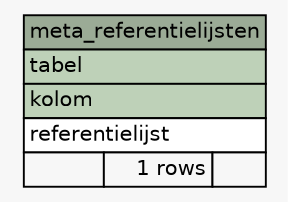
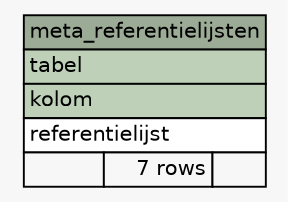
node "meta_referentielijsten": text "1 rows" -> "7 rows"
